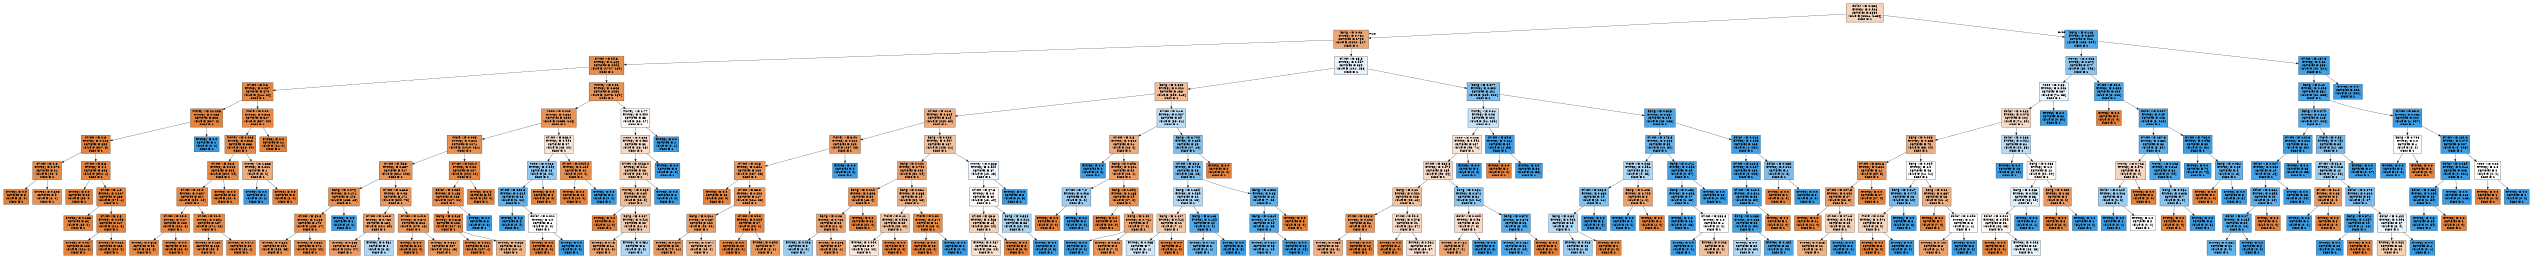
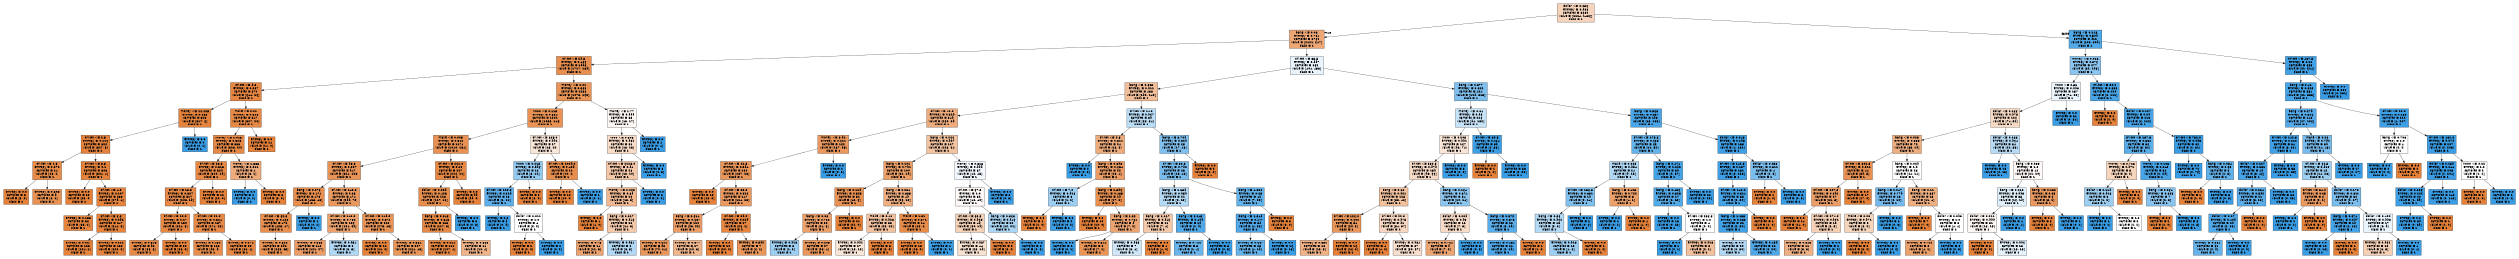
node "entropy = 0.362 samples = 174 value = [162, 12] class = 1": removed
